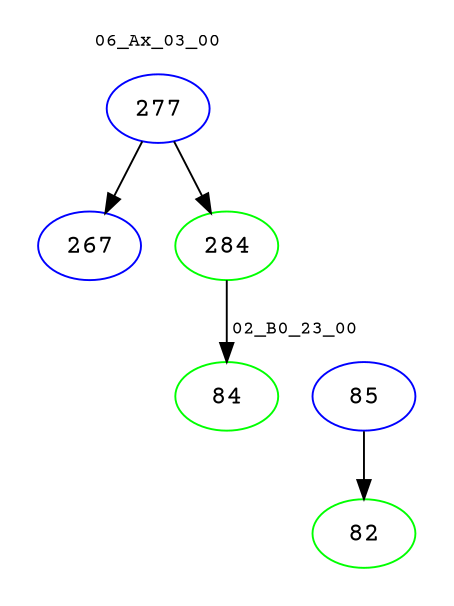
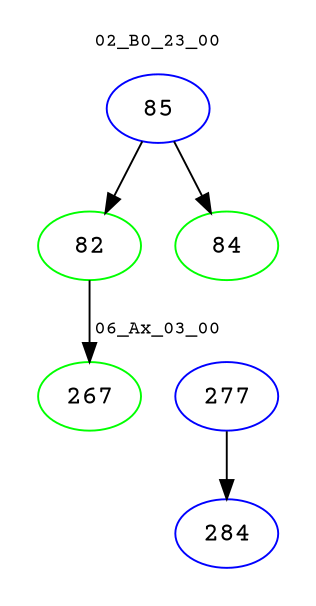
edge "277" -> "267": now "82" -> "267"
node "267": color blue -> green
node "284": color green -> blue
edge "284" -> "84": now "85" -> "84"
